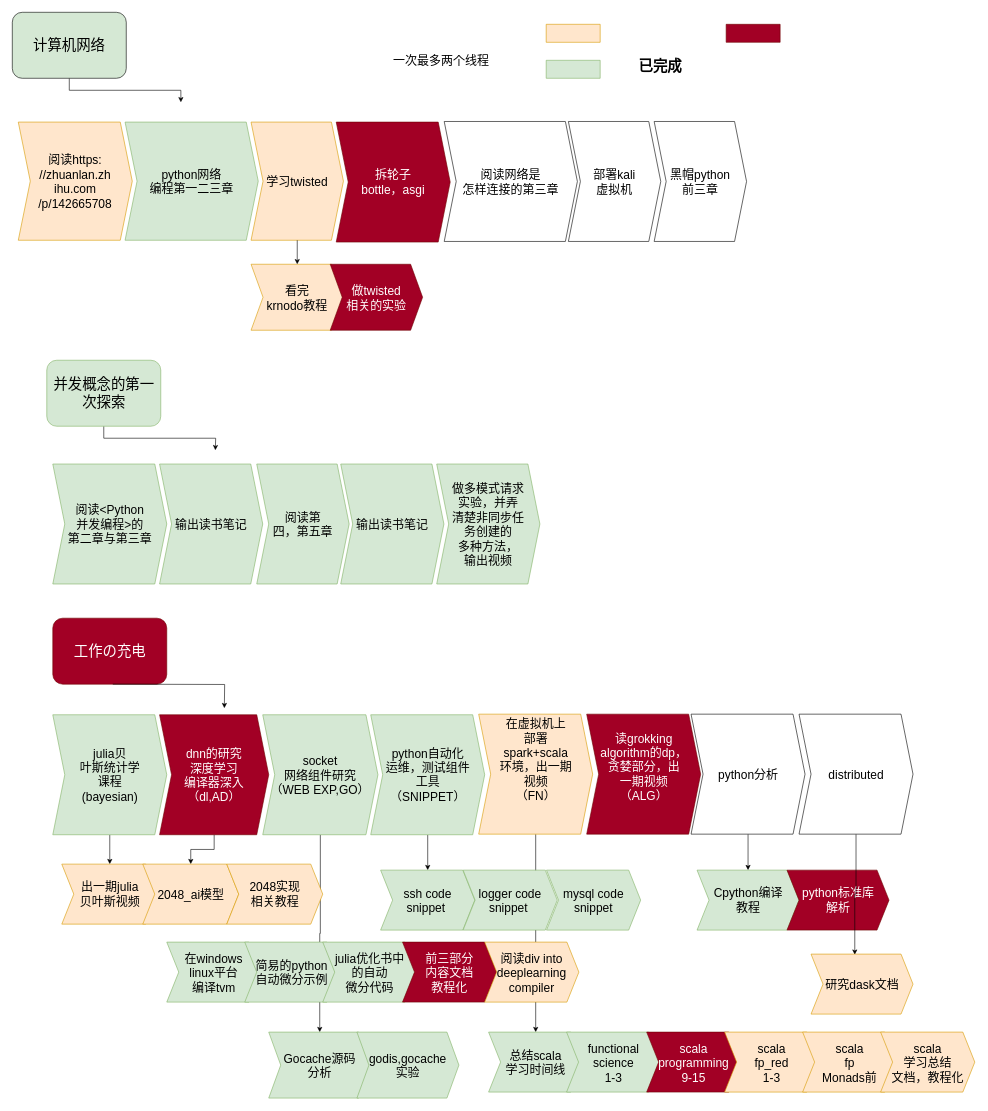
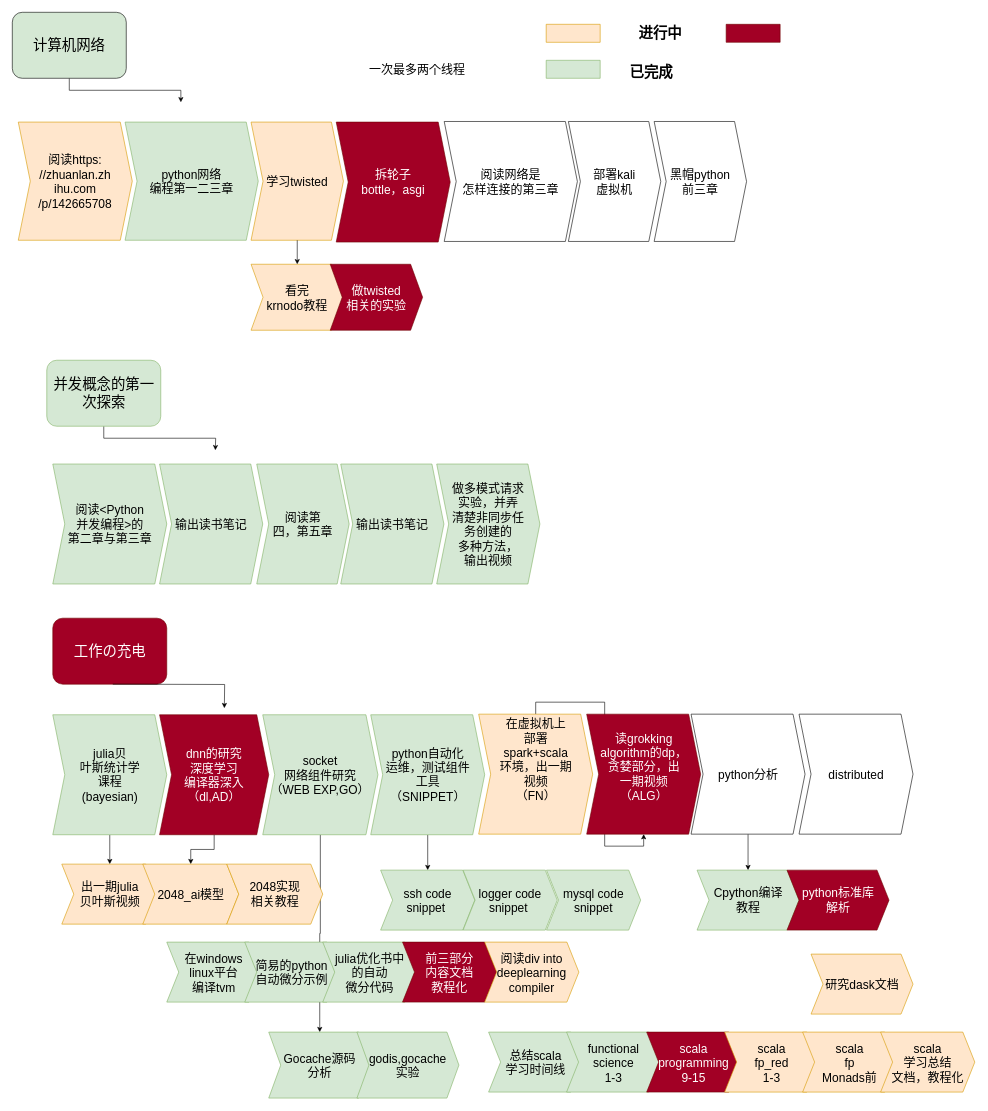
node "进行中": added
node "一次最多两个线程": moved (441, 60) -> (417, 69)
node "已完成": moved (660, 66) -> (651, 72)
edge "distributed" -> "研究dask文档": removed
edge "在虚拟机上 部署 spark+scala 环境，出一期 视频 （FN）" -> "总结scala 学习时间线": now "在虚拟机上 部署 spark+scala 环境，出一期 视频 （FN）" -> "读grokking algorithm的dp， 贪婪部分，出 一期视频 （ALG）"
